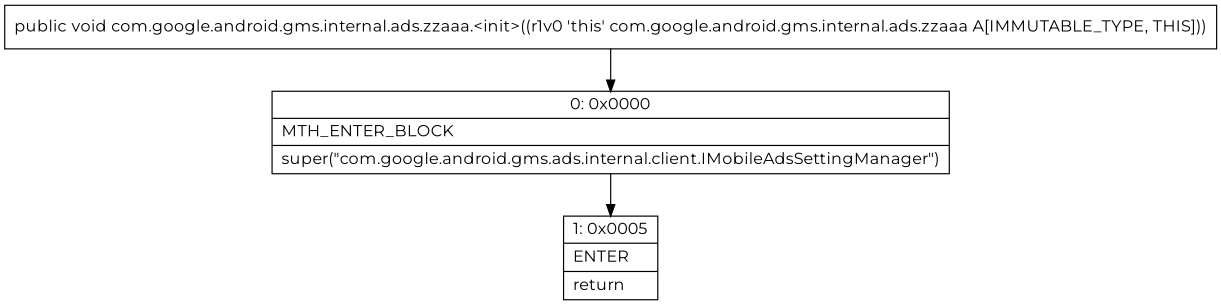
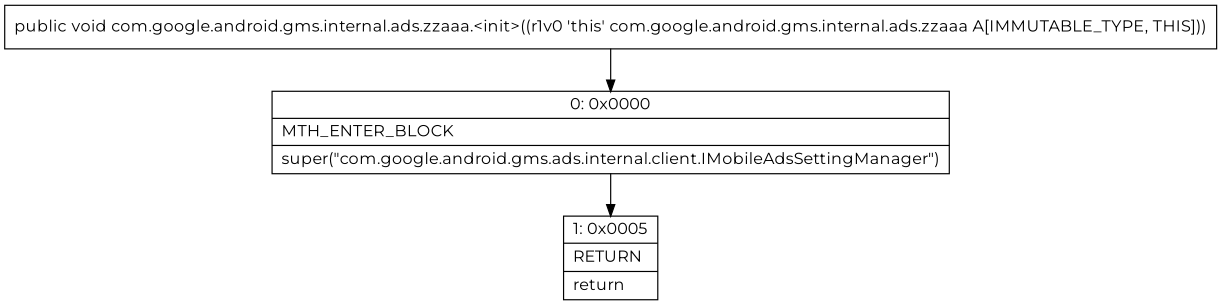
node "1: 0x0005": text "ENTER" -> "RETURN"
